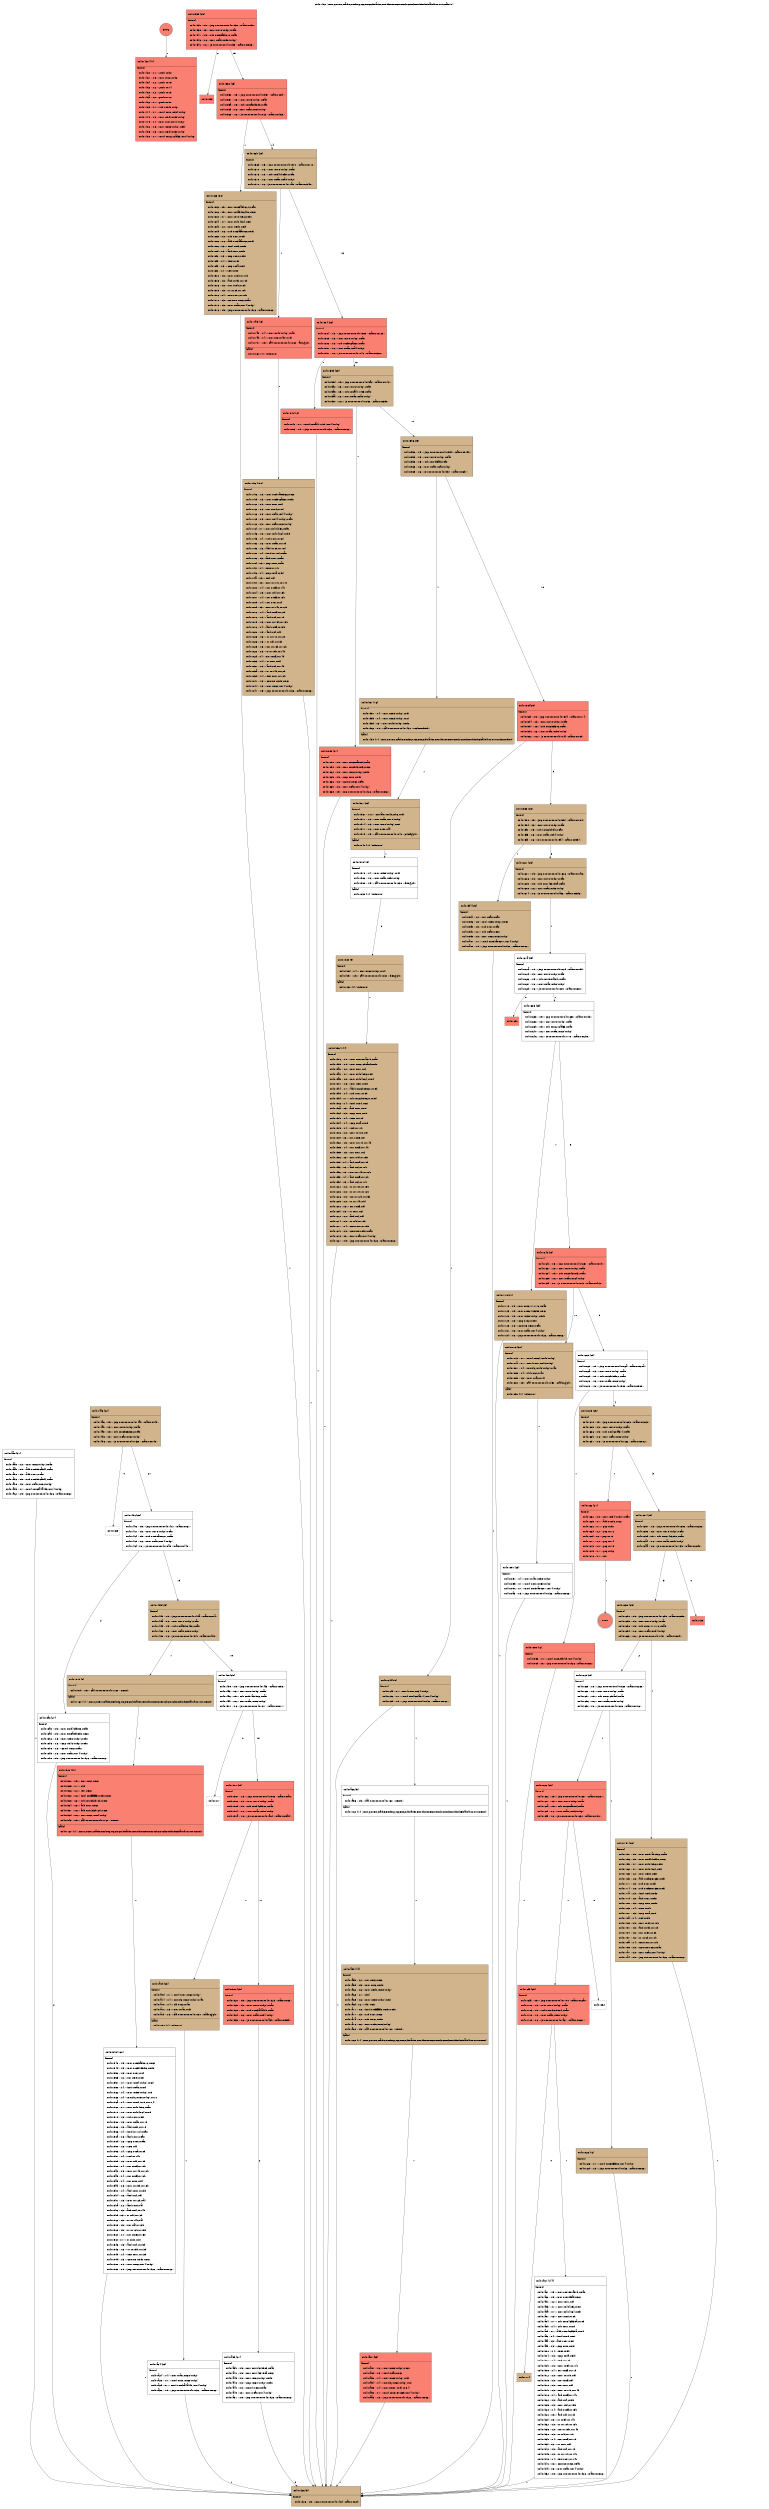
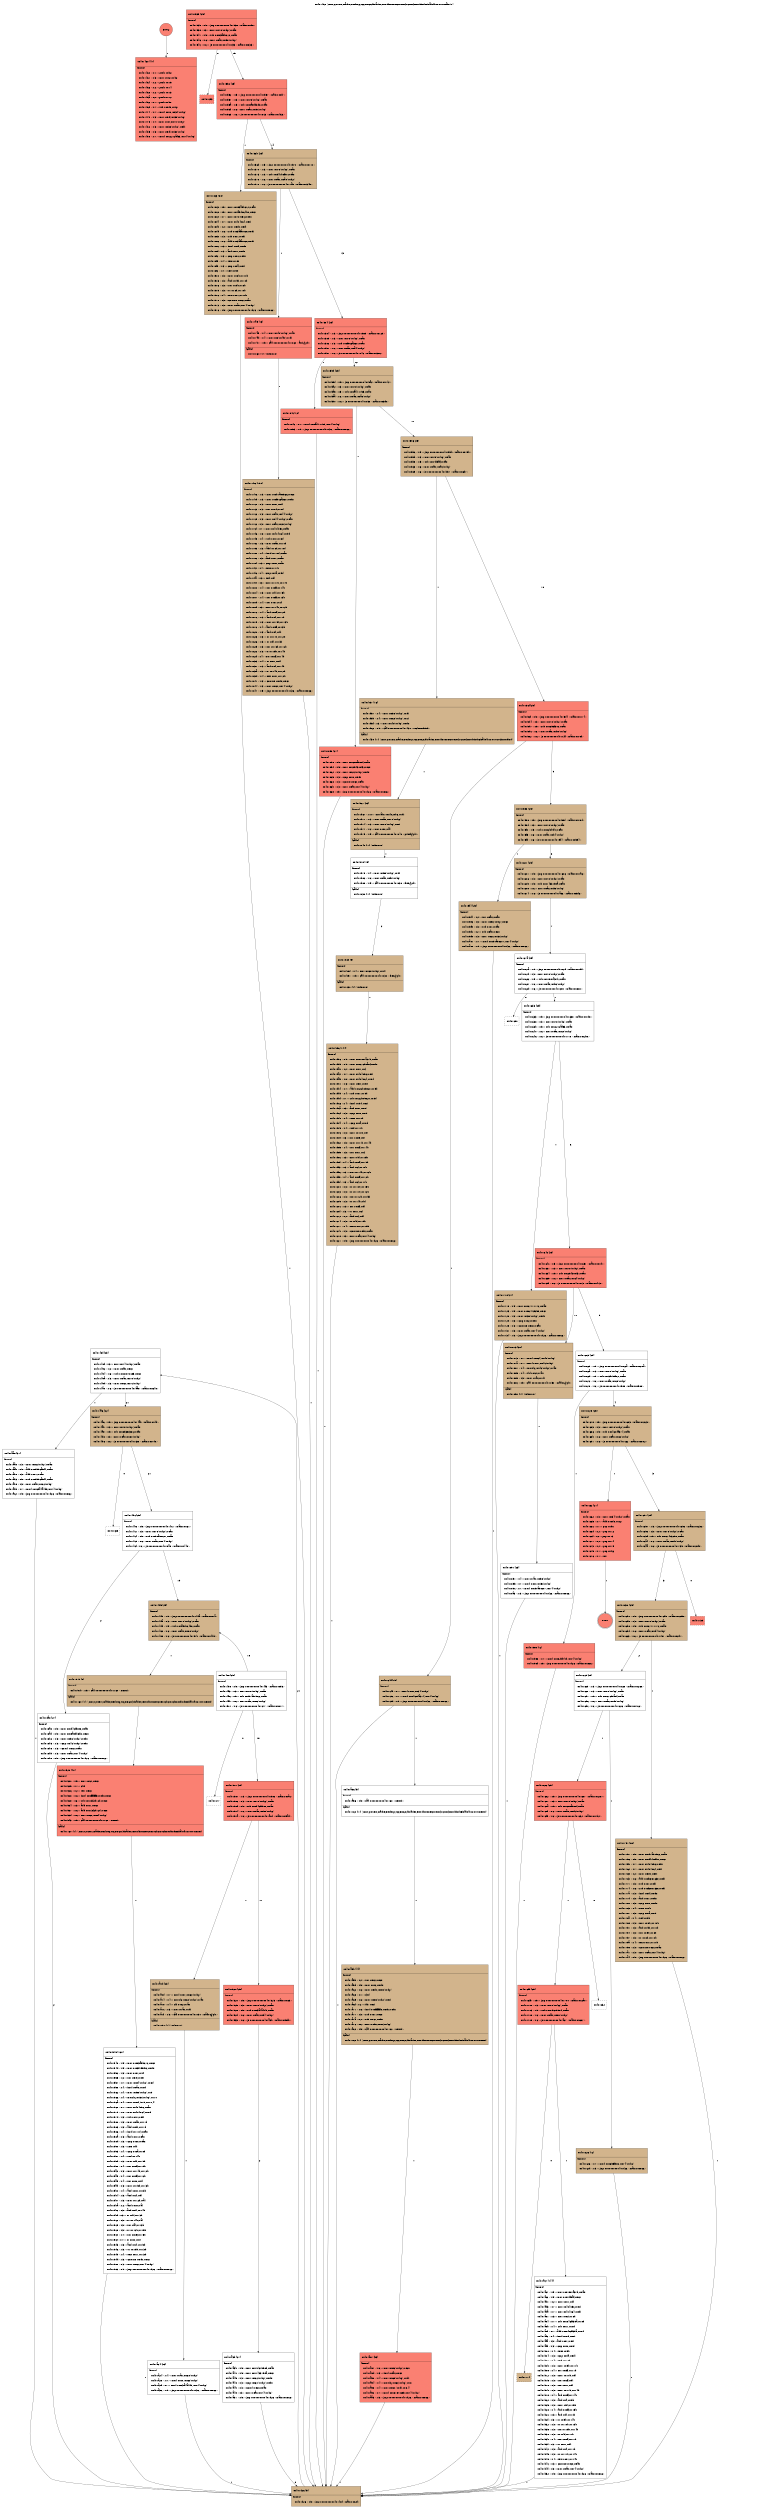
node "0x401ce0": fillcolor salmon -> white
node "0x40148f [23]": added
edge "0x4014d5 [25]" -> "0x4014ee [25]": reversed
